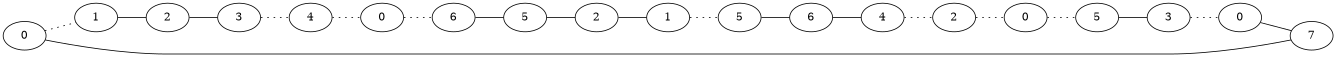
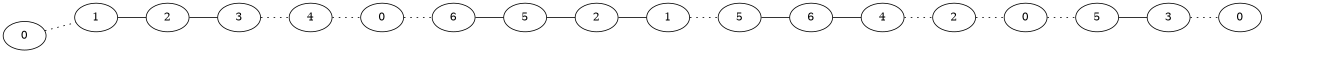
node "7": removed
